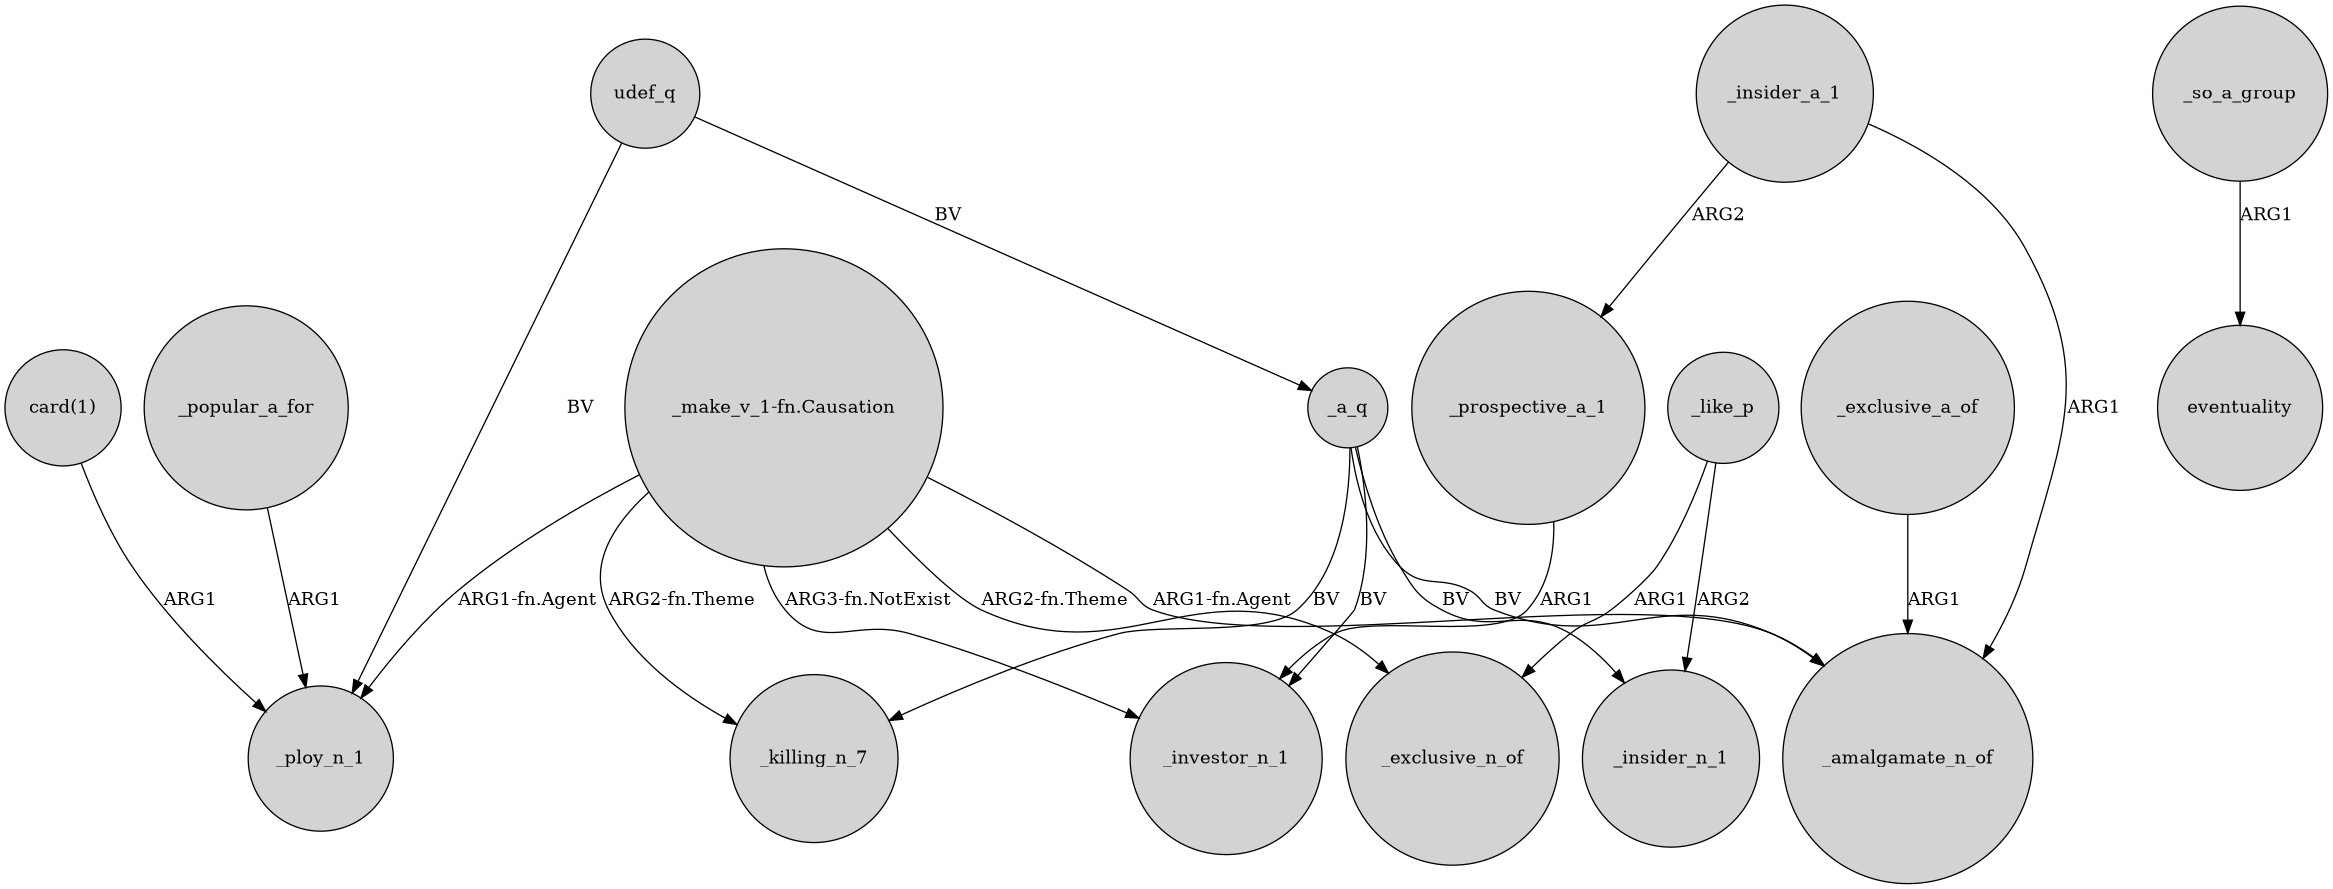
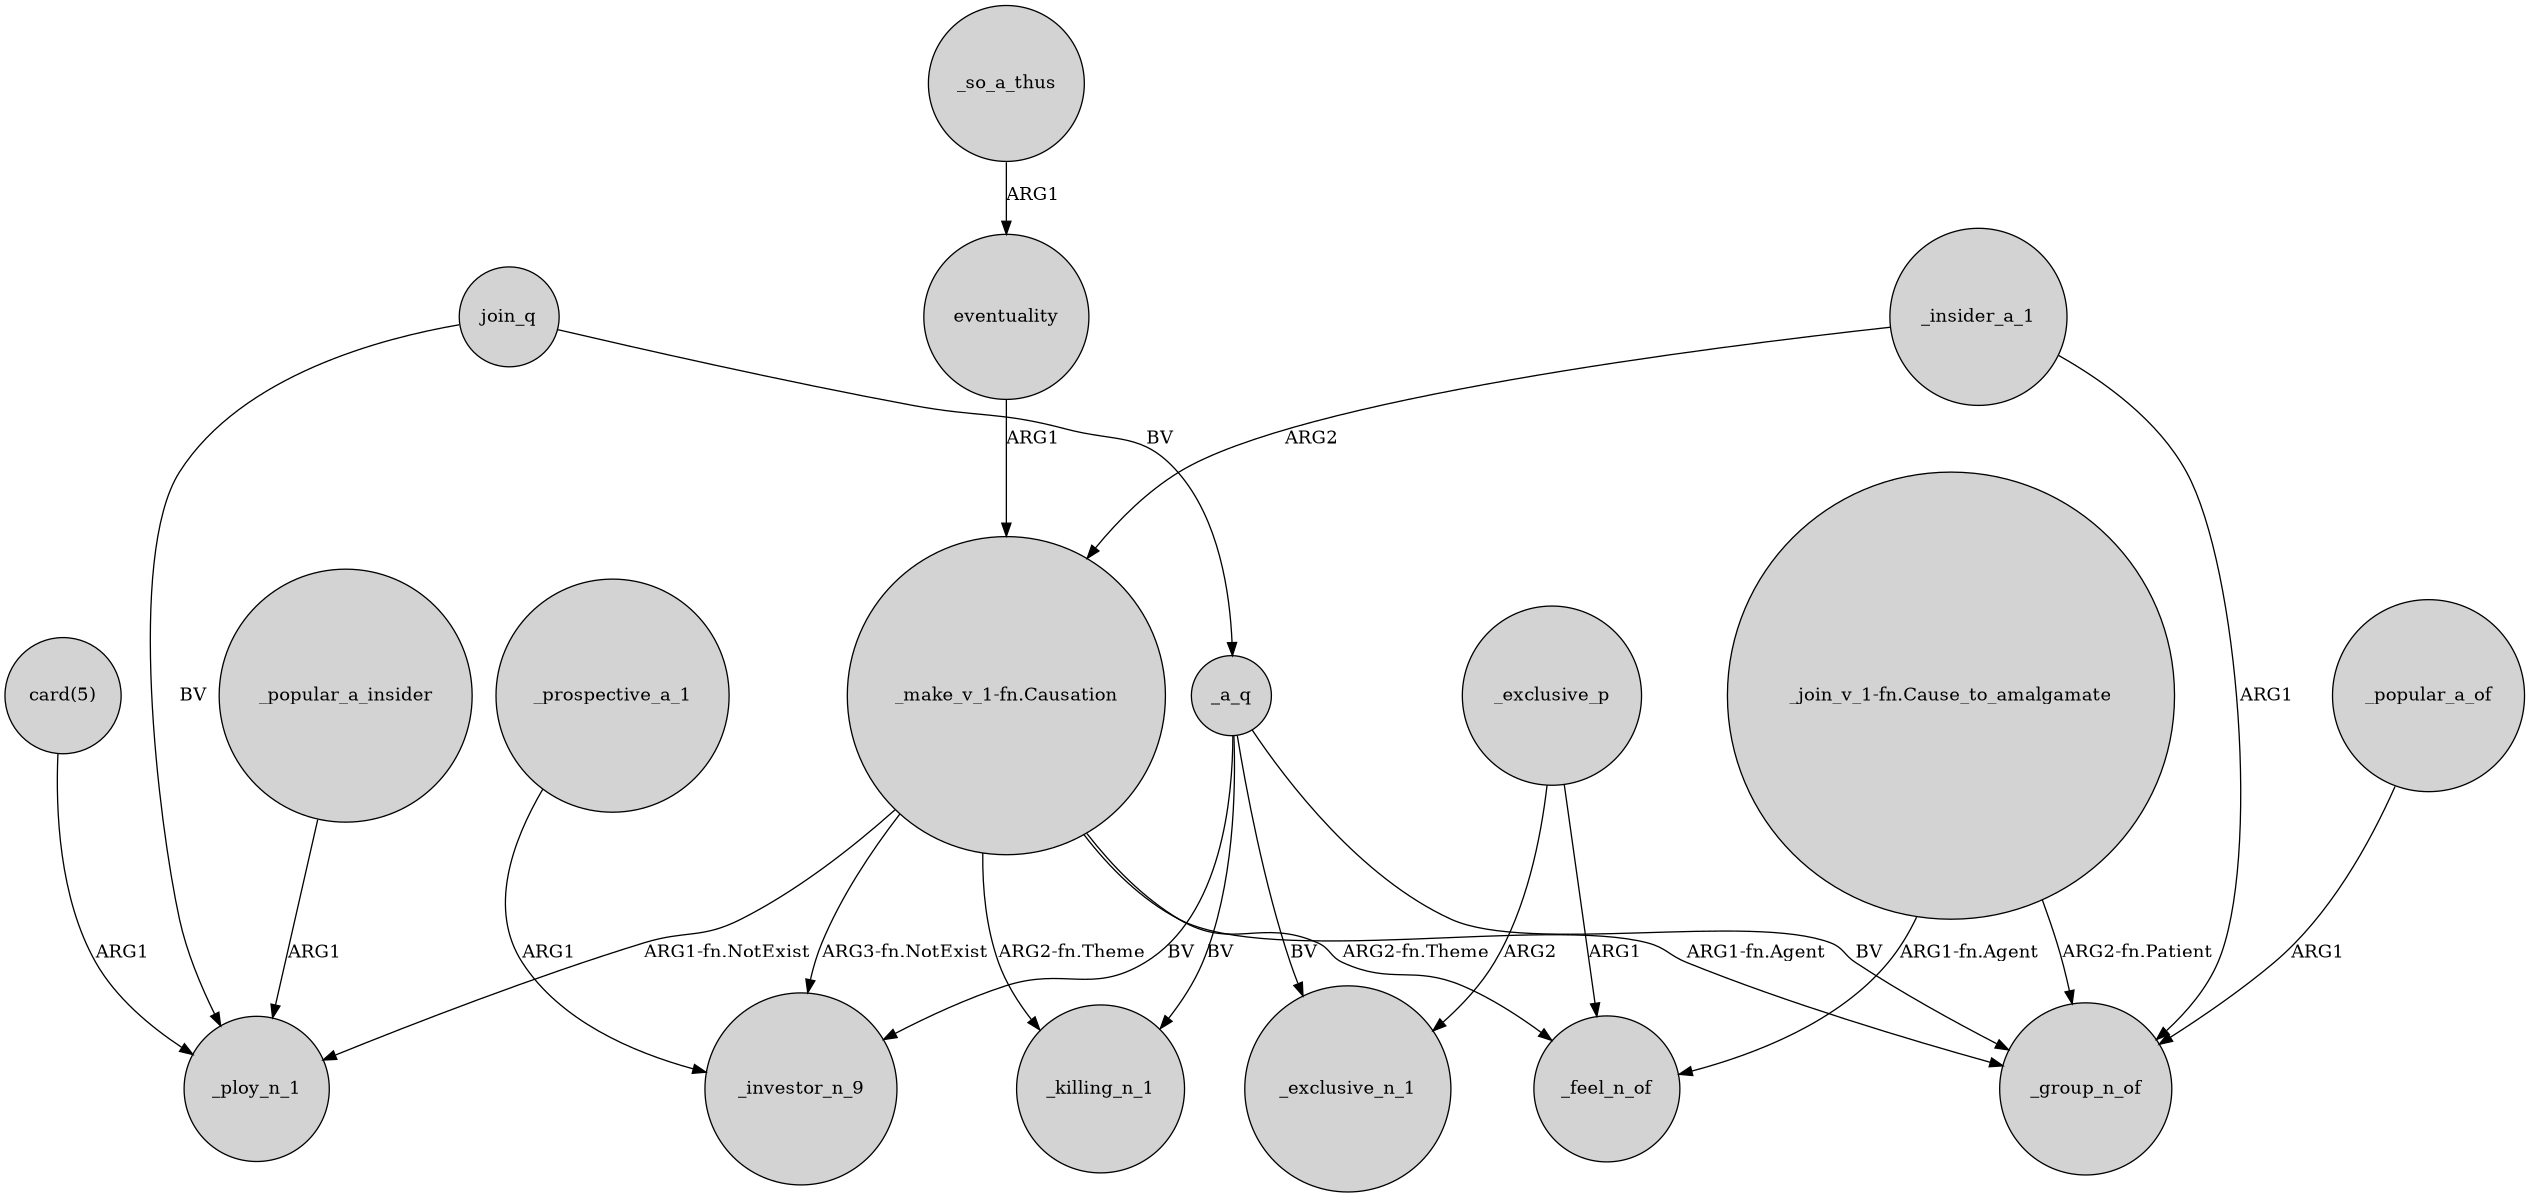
node "udef_q": label "udef_q" -> "join_q"
node "_so_a_group": label "_so_a_group" -> "_so_a_thus"
edge "_insider_a_1" -> "_prospective_a_1": now "_insider_a_1" -> "_make_v_1-fn.Causation"
node "card(1)": label "card(1)" -> "card(5)"
node "_popular_a_for": label "_popular_a_for" -> "_popular_a_insider"
node "_like_p": label "_like_p" -> "_exclusive_p"
node "_exclusive_a_of": label "_exclusive_a_of" -> "_popular_a_of"
edge "eventuality" -> "_make_v_1-fn.Causation": added, label "ARG1"
edge "_make_v_1-fn.Causation" -> "_ploy_n_1": label "ARG1-fn.Agent" -> "ARG1-fn.NotExist"
node "_join_v_1-fn.Cause_to_amalgamate": added
node "_killing_n_7": label "_killing_n_7" -> "_killing_n_1"
node "_investor_n_1": label "_investor_n_1" -> "_investor_n_9"
node "_exclusive_n_of": label "_exclusive_n_of" -> "_feel_n_of"
node "_insider_n_1": label "_insider_n_1" -> "_exclusive_n_1"
node "_amalgamate_n_of": label "_amalgamate_n_of" -> "_group_n_of"
